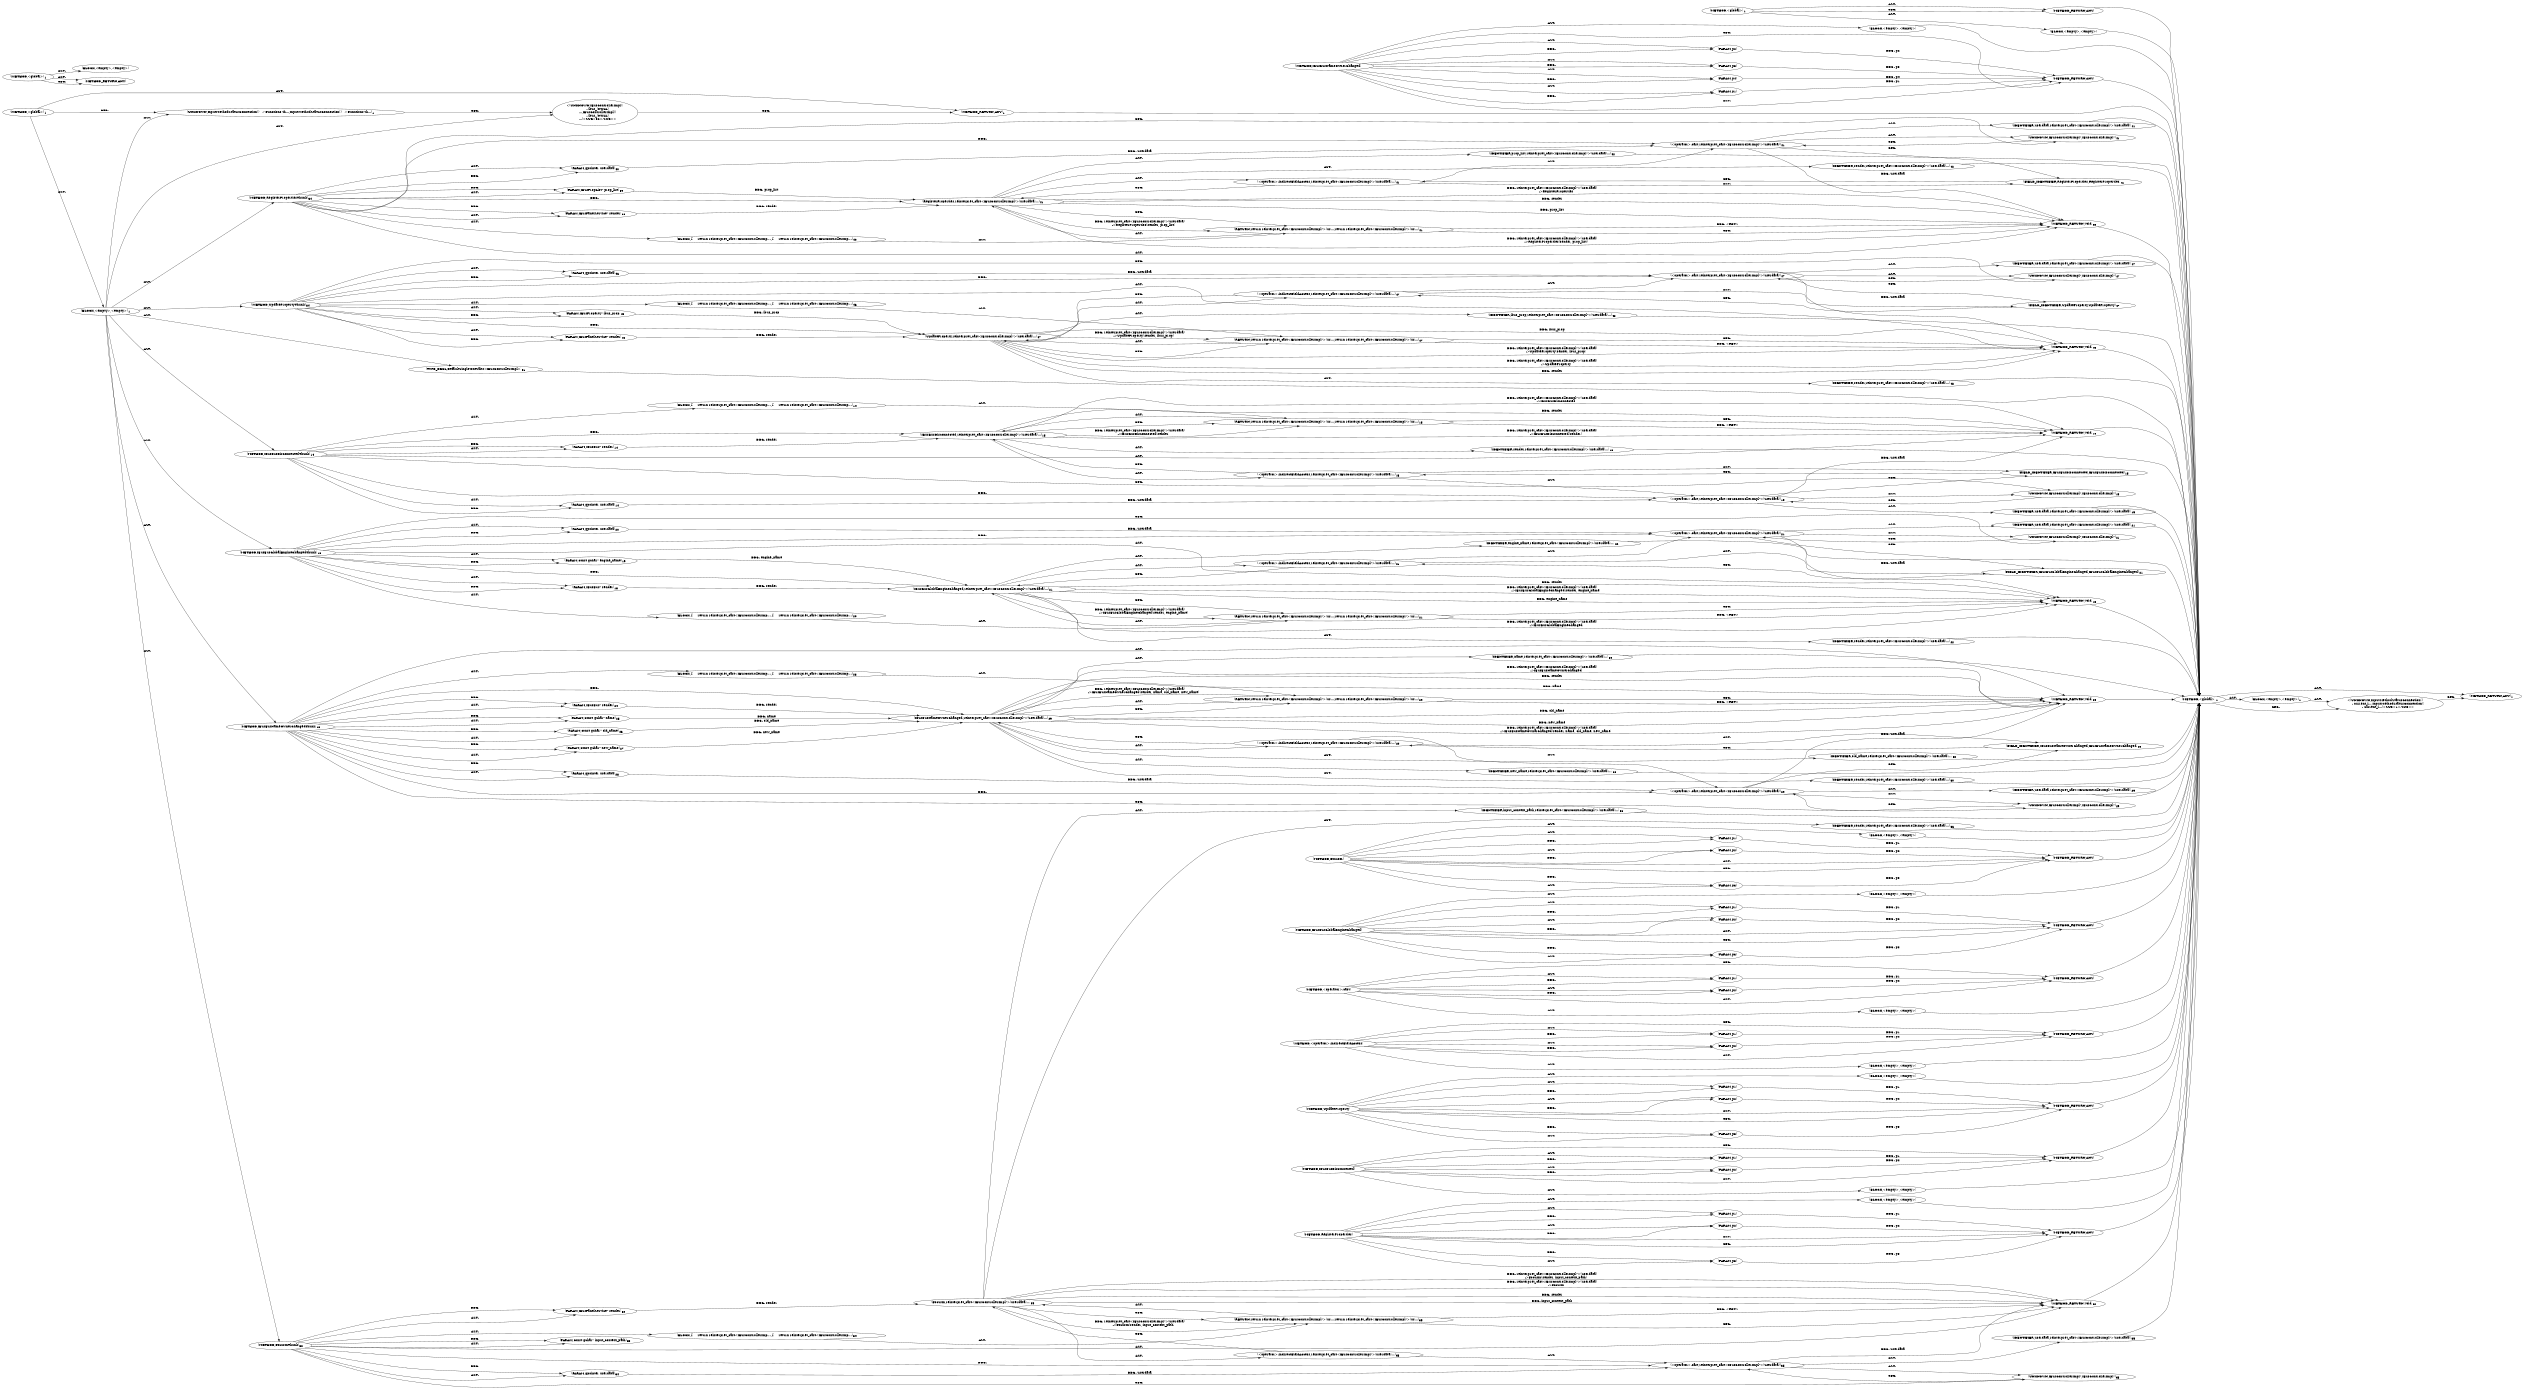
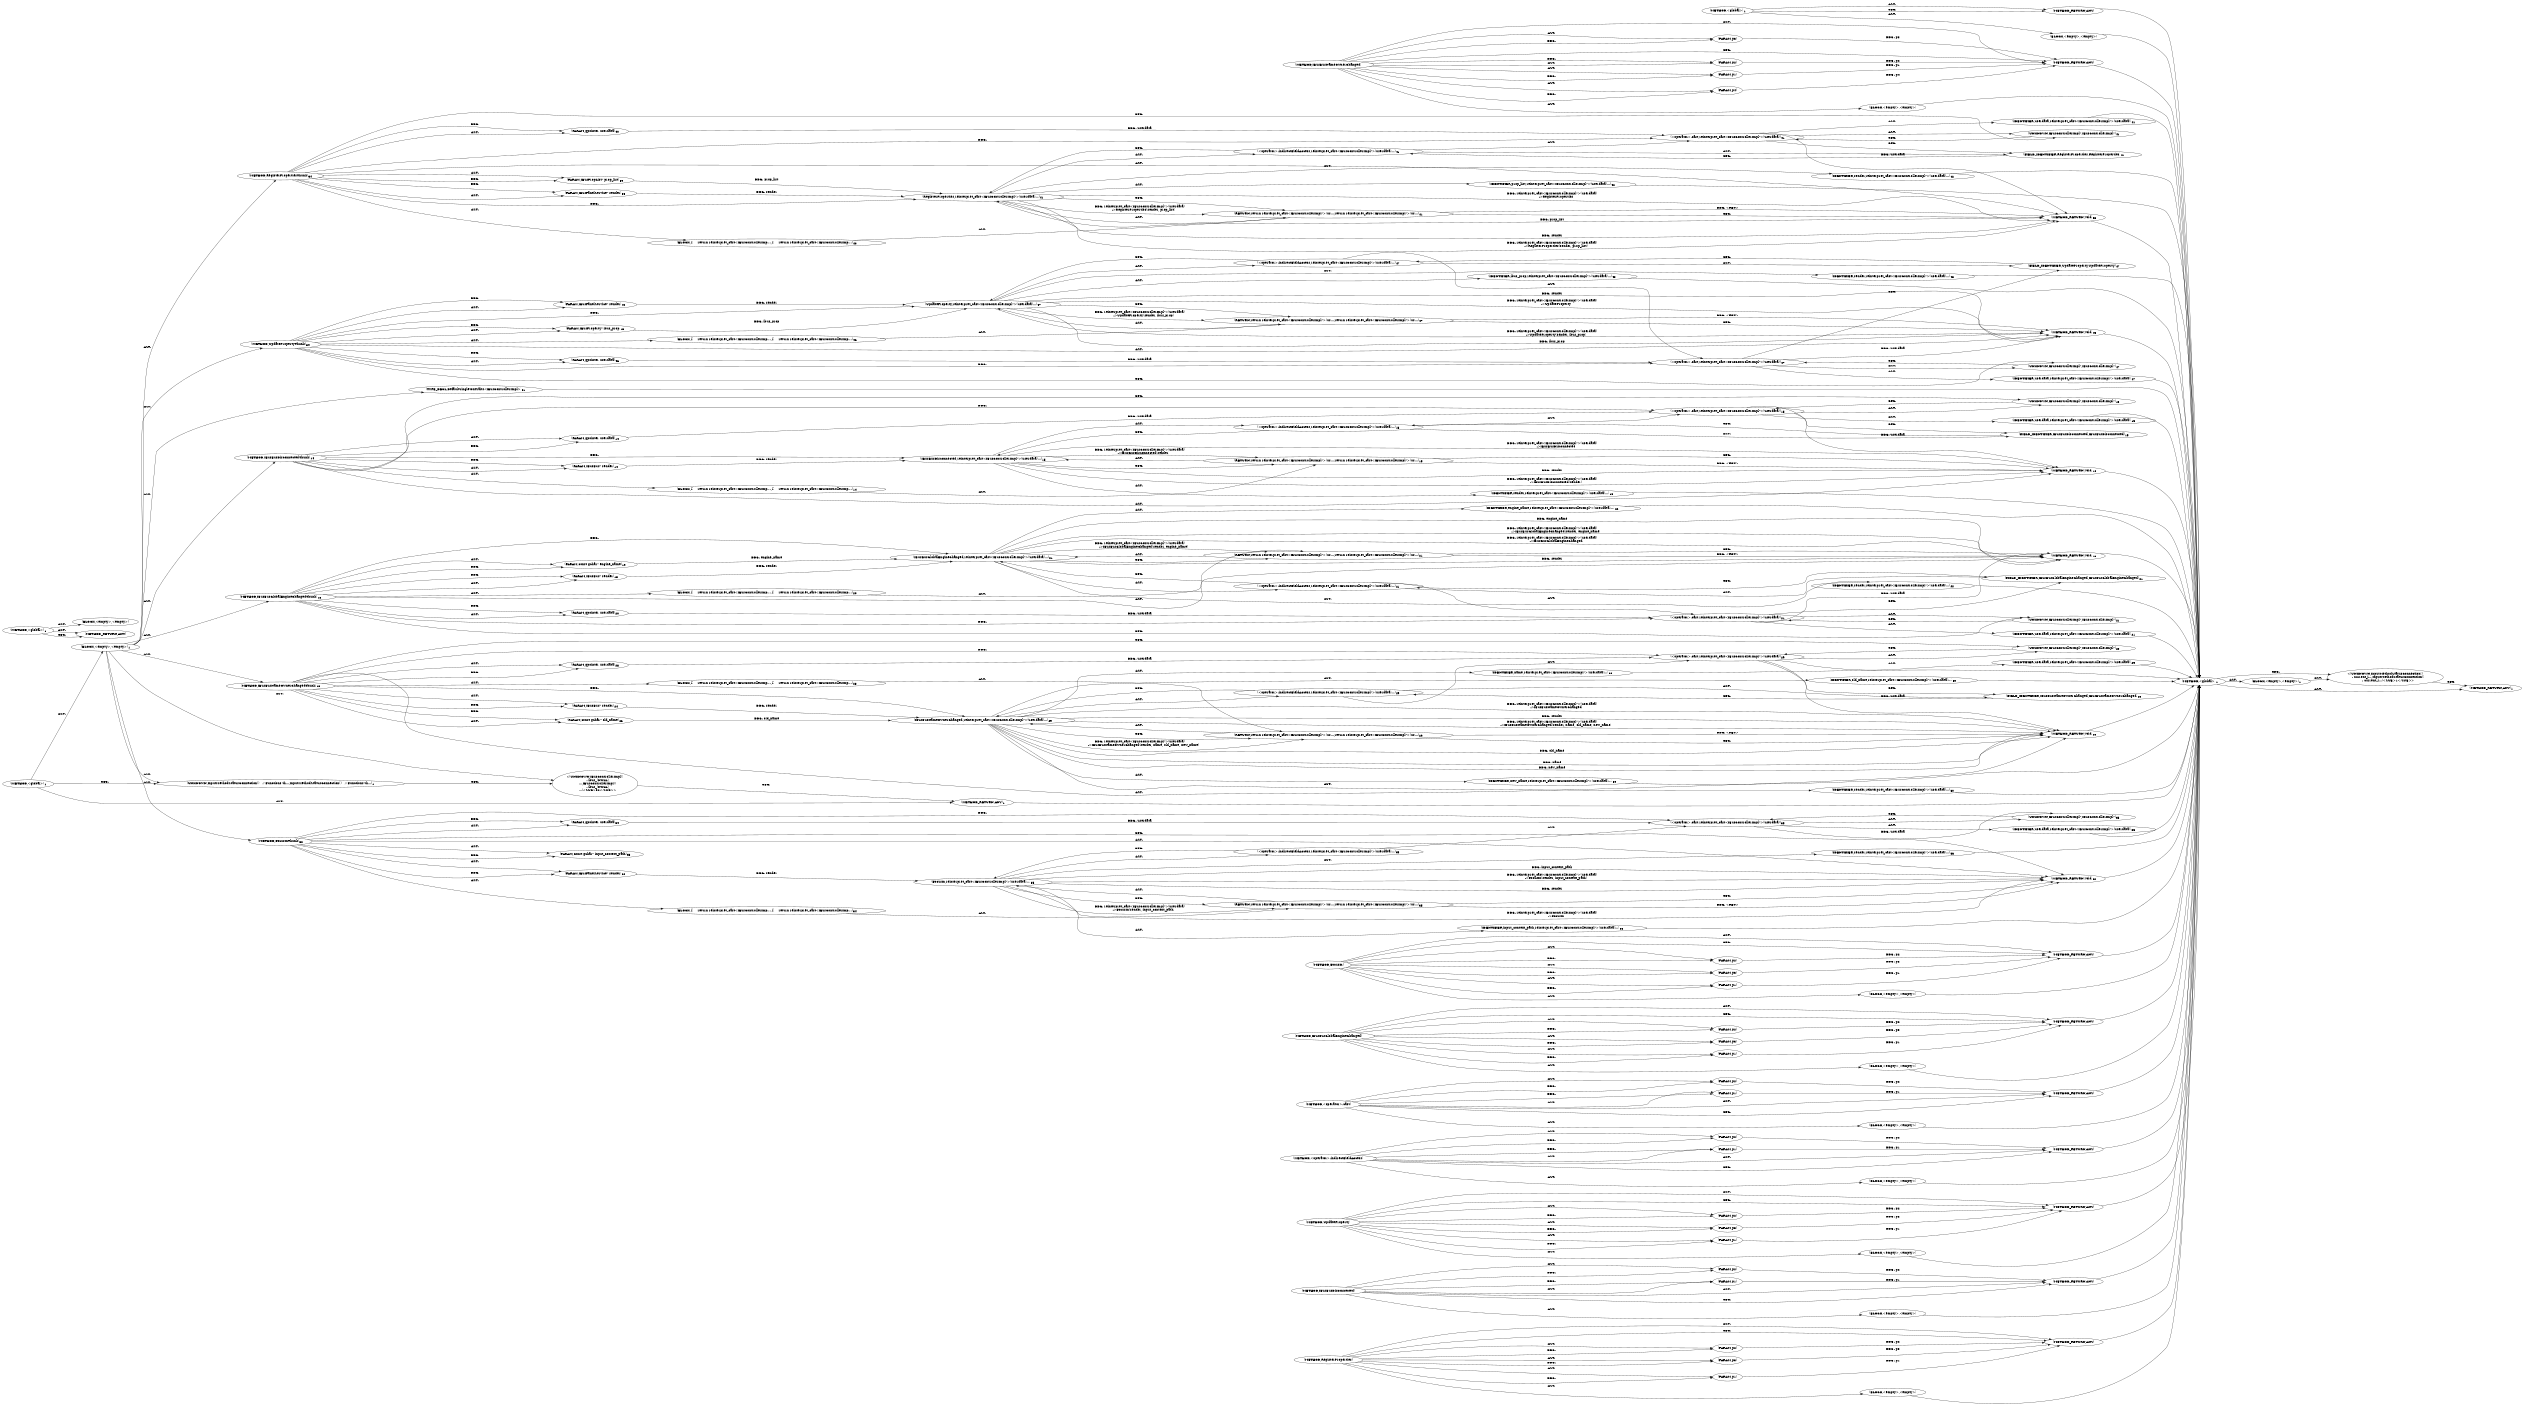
node "(PARAM,const gchar* name)": removed
node "(PARAM,const gchar* new_name)": removed
